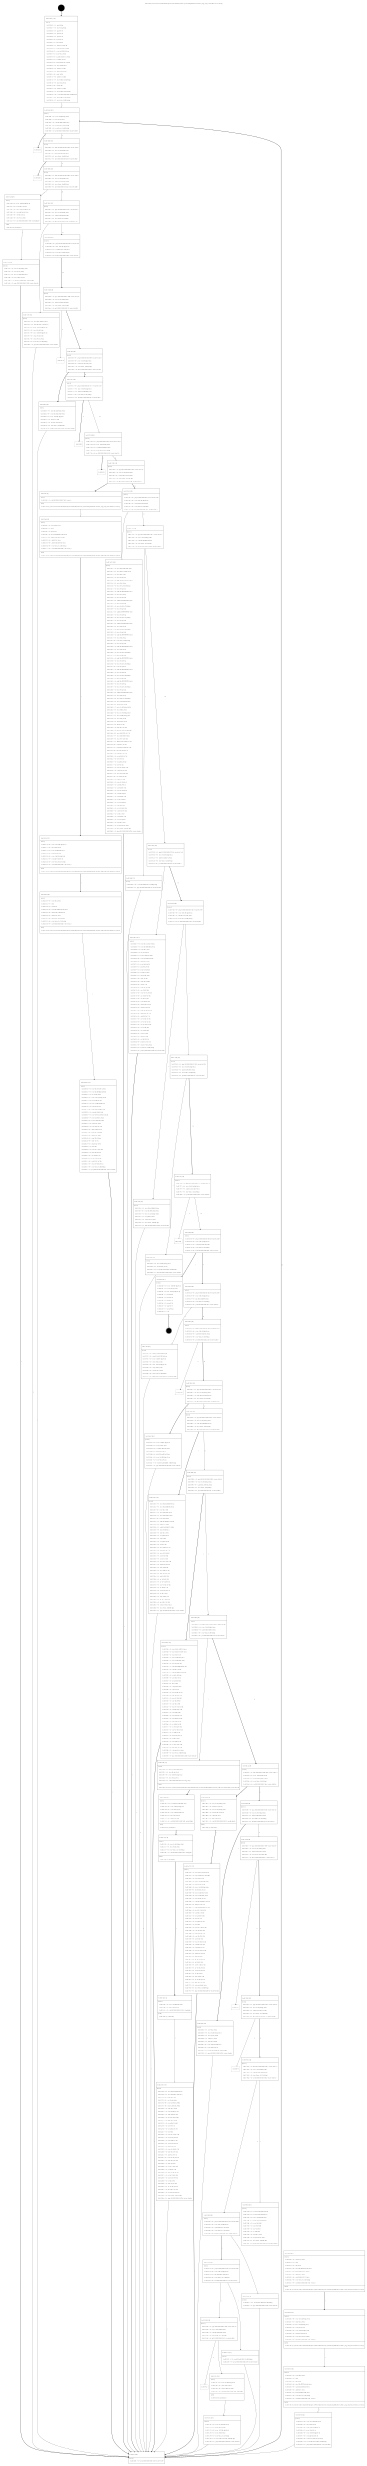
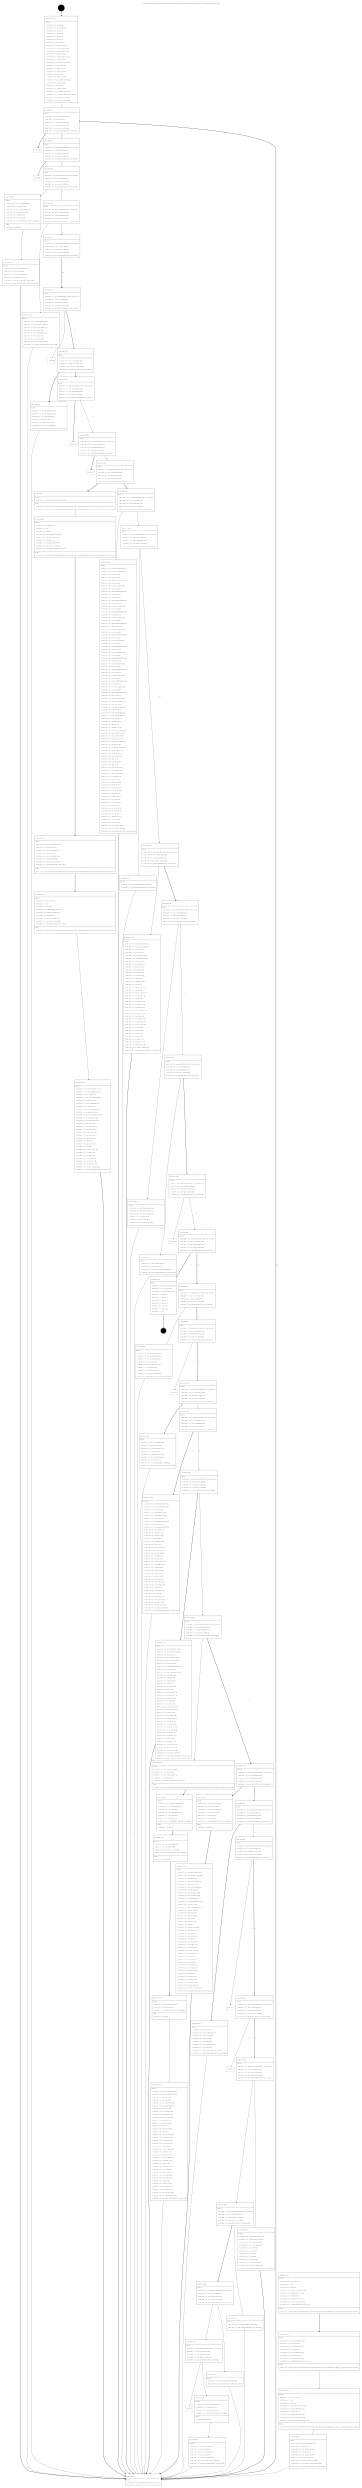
edge "0x4019d2 [53]" -> "0x40247b [5]": added, label "1"
